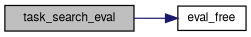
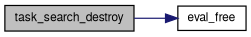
node "task_search_eval": label "task_search_eval" -> "task_search_destroy"
